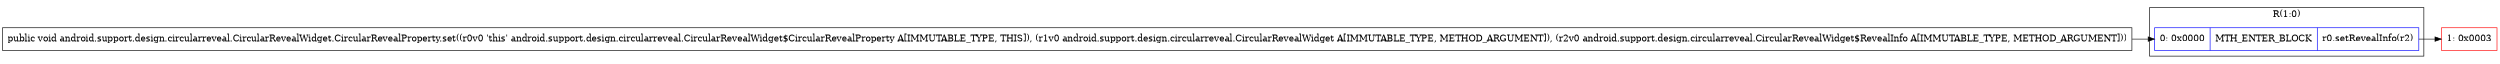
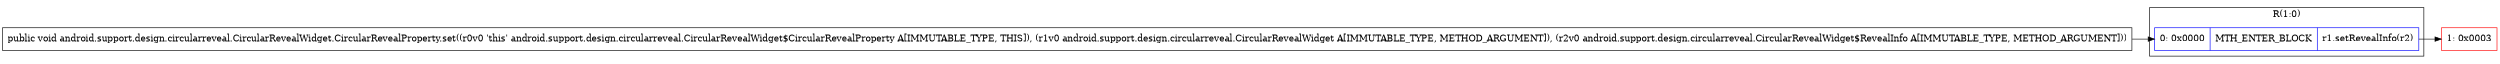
node "0: 0x0000": text "r0.setRevealInfo(r2)" -> "r1.setRevealInfo(r2)"
